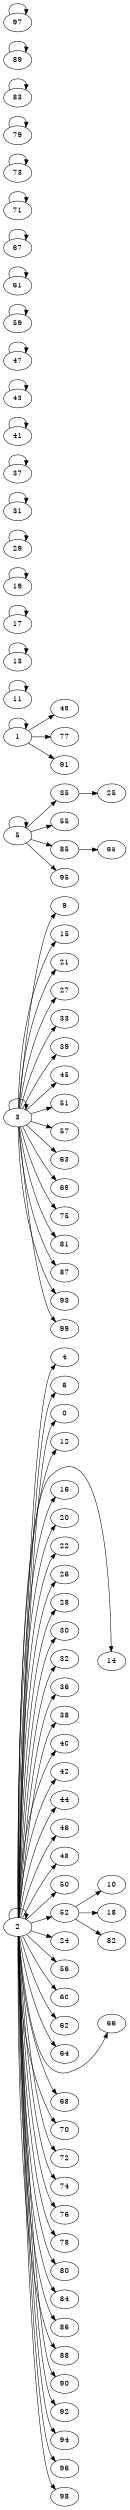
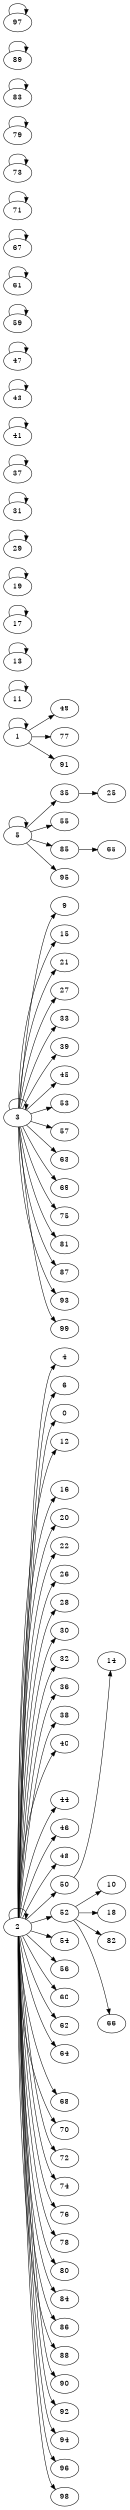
node "51": label "51" -> "53"
edge "2" -> "14": now "50" -> "14"
node "42": removed
node "24": label "24" -> "54"
edge "2" -> "66": now "52" -> "66"
